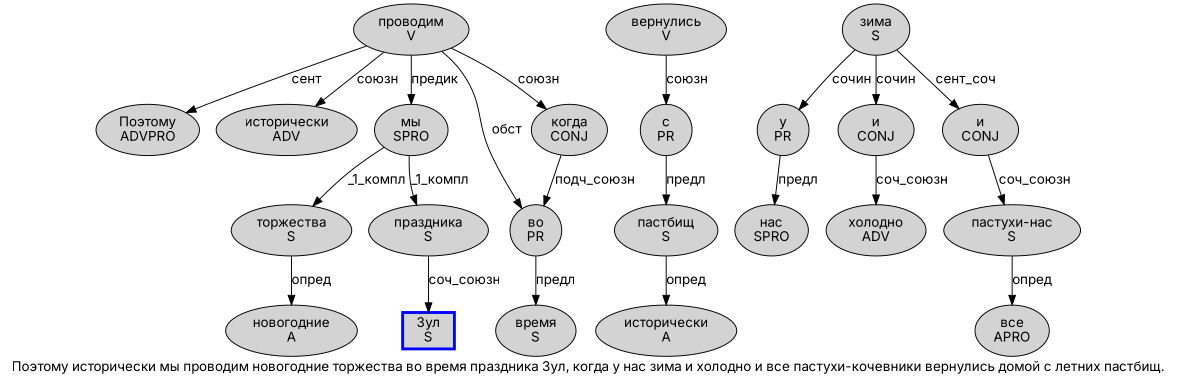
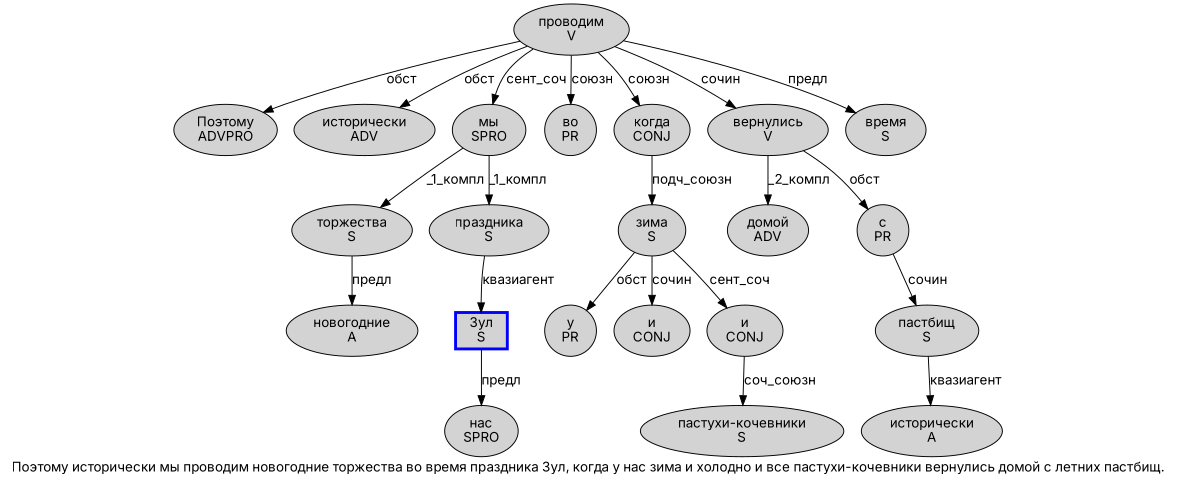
edge "проводим V" -> "вернулись V": added, label "сочин"
edge "проводим V" -> "Поэтому ADVPRO": label "сент" -> "обст"
edge "проводим V" -> "исторически ADV": label "союзн" -> "обст"
edge "проводим V" -> "мы SPRO": label "предик" -> "сент_соч"
edge "вернулись V" -> "с PR": label "союзн" -> "обст"
edge "зима S" -> "у PR": label "сочин" -> "обст"
edge "проводим V" -> "во PR": label "обст" -> "союзн"
edge "у PR" -> "нас SPRO": now "Зул S" -> "нас SPRO"
edge "когда CONJ" -> "во PR": now "когда CONJ" -> "зима S"
edge "с PR" -> "пастбищ S": label "предл" -> "сочин"
node "домой ADV": added
node "холодно ADV": removed
node "пастухи-нас S": label "пастухи-нас S" -> "пастухи-кочевники S"
edge "во PR" -> "время S": now "проводим V" -> "время S"
edge "торжества S" -> "новогодние A": label "опред" -> "предл"
edge "праздника S" -> "Зул S": label "соч_союзн" -> "квазиагент"
edge "пастбищ S" -> "исторически A": label "опред" -> "квазиагент"
node "все APRO": removed
